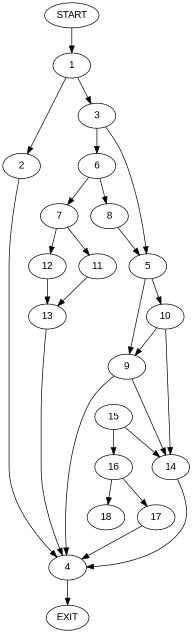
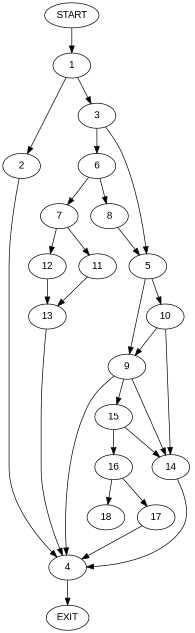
edge "9" -> "15": added
